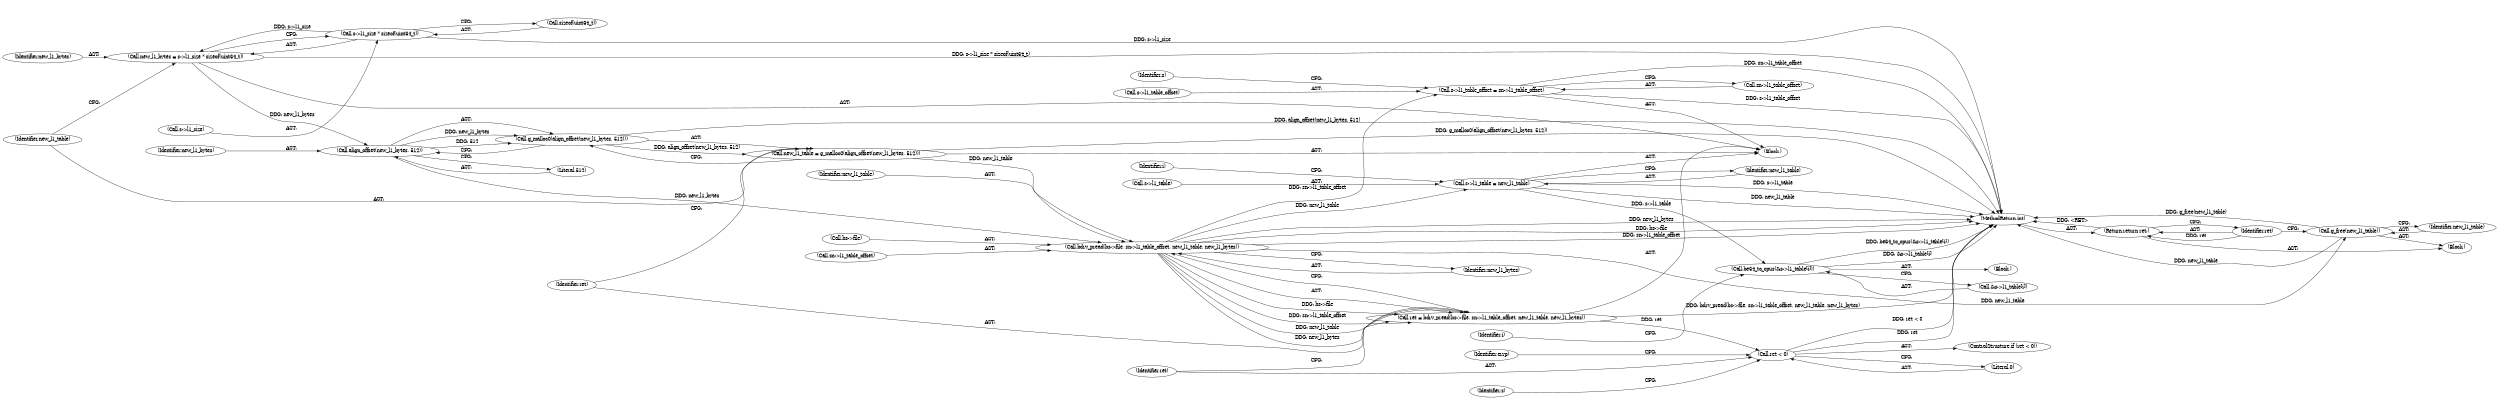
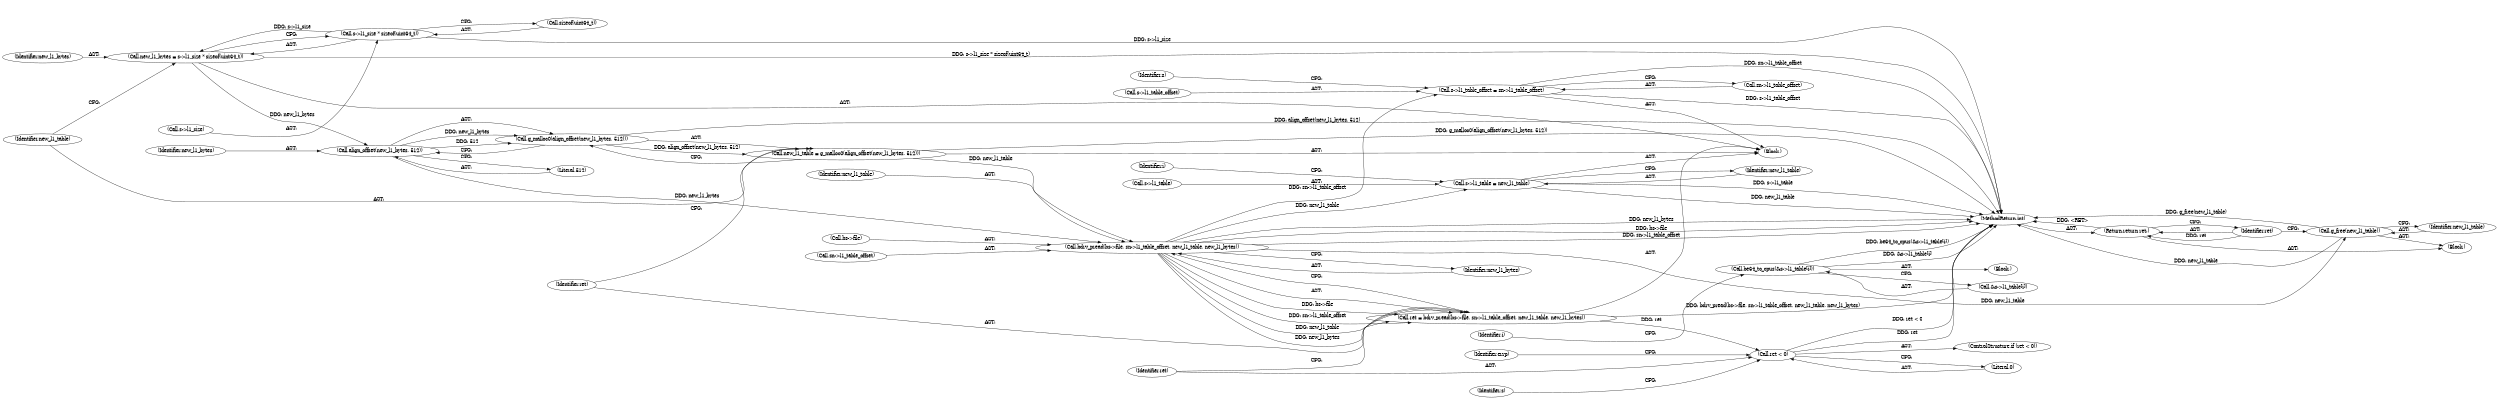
edge "(Call,s->l1_table = new_l1_table)" -> "(Call,be64_to_cpus(&s->l1_table[i]))": removed, label "DDG: s->l1_table"
